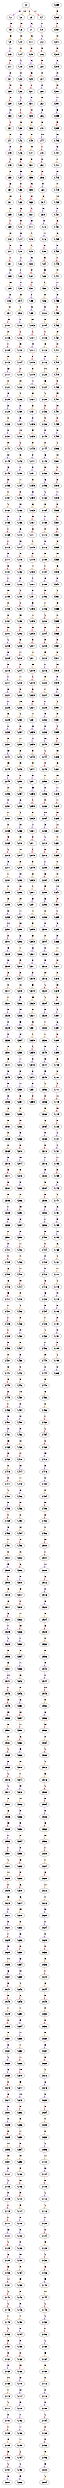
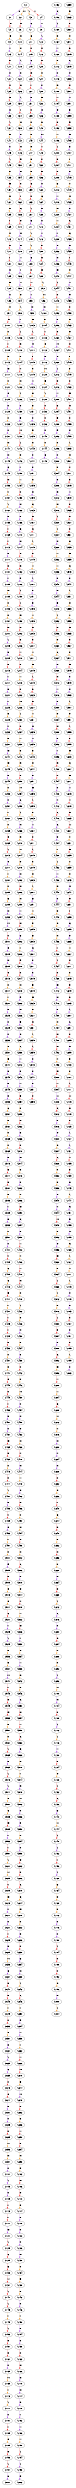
edge "S148" -> "S152": removed, label "N"
